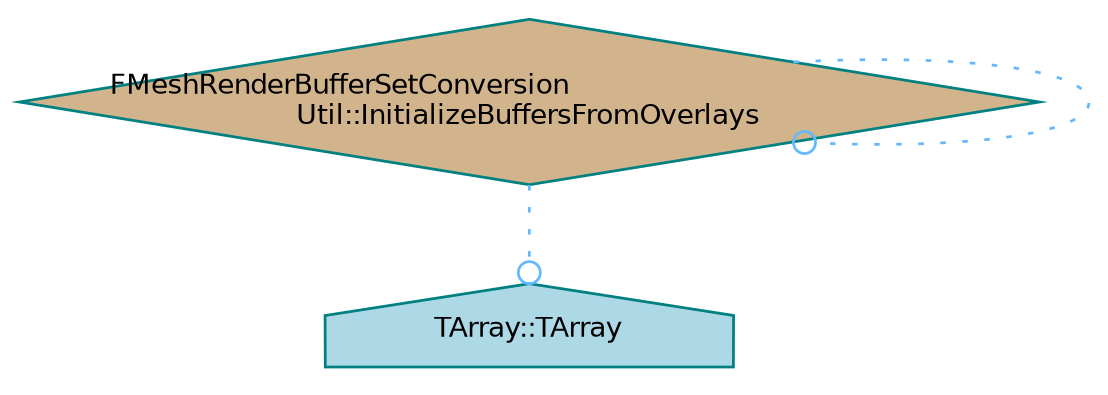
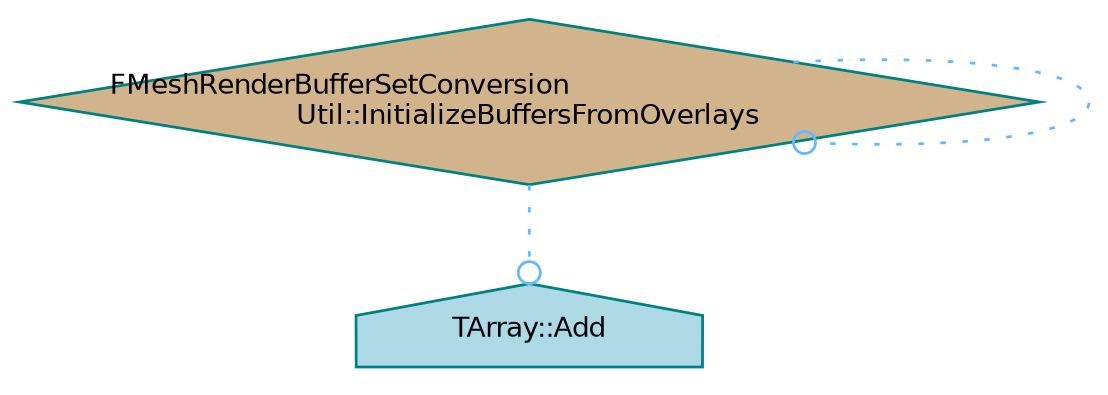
node "TArray::TArray": label "TArray::TArray" -> "TArray::Add"
